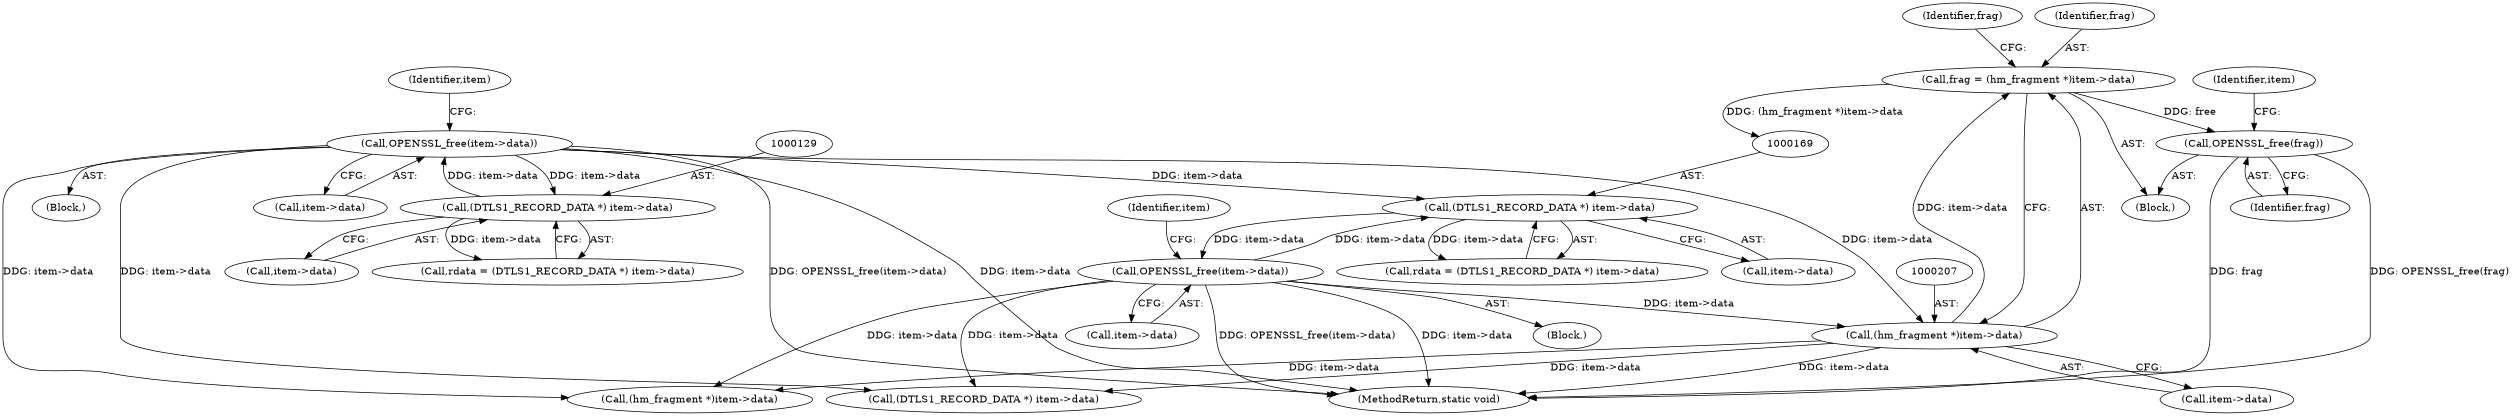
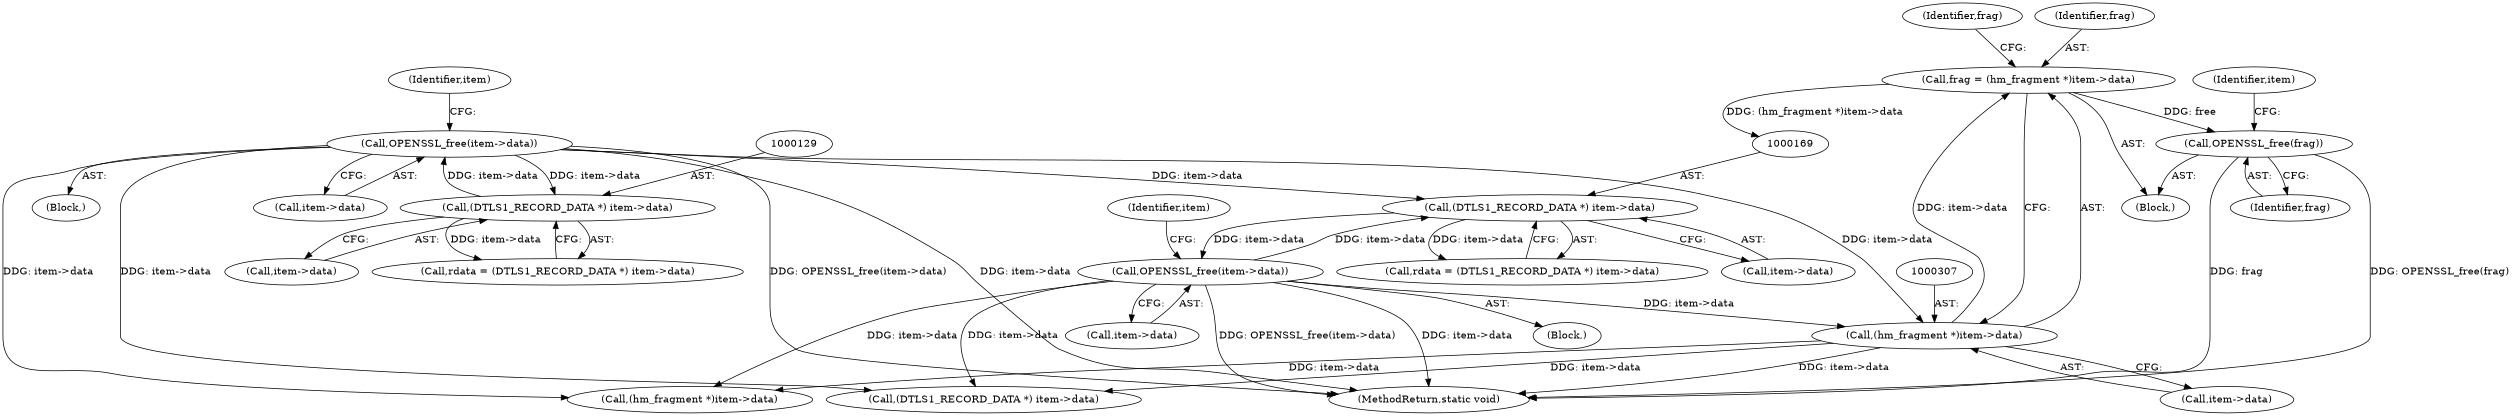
node "1000207": label "1000207" -> "1000307"
